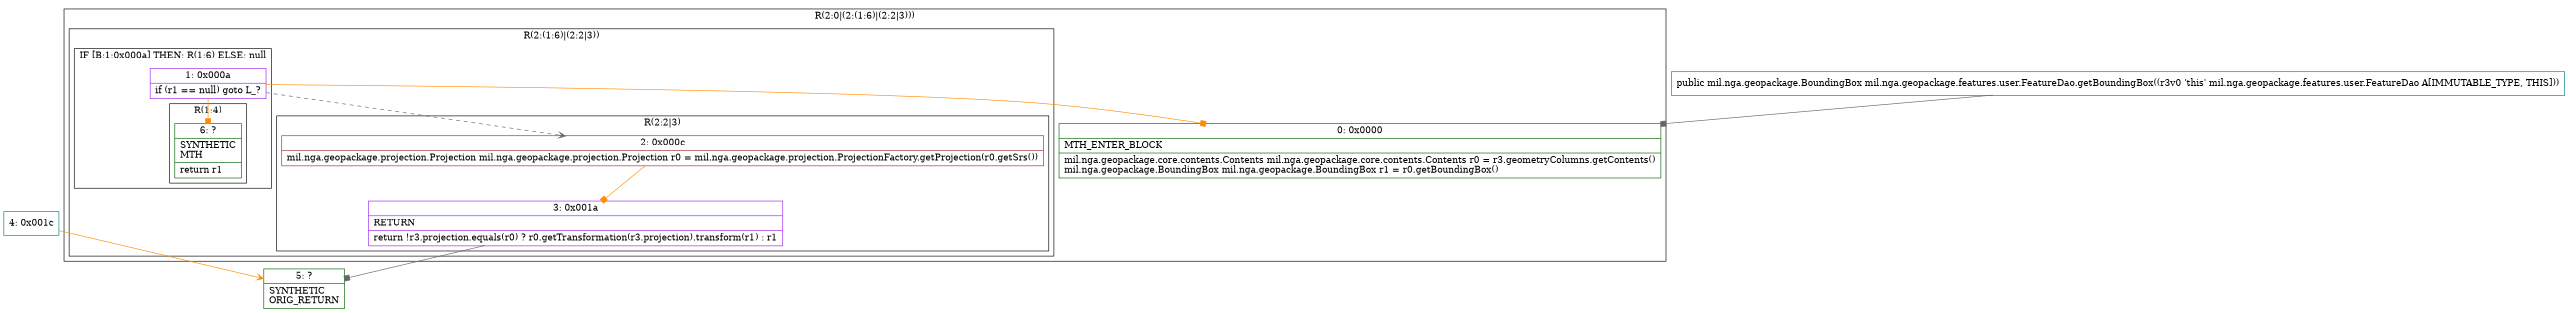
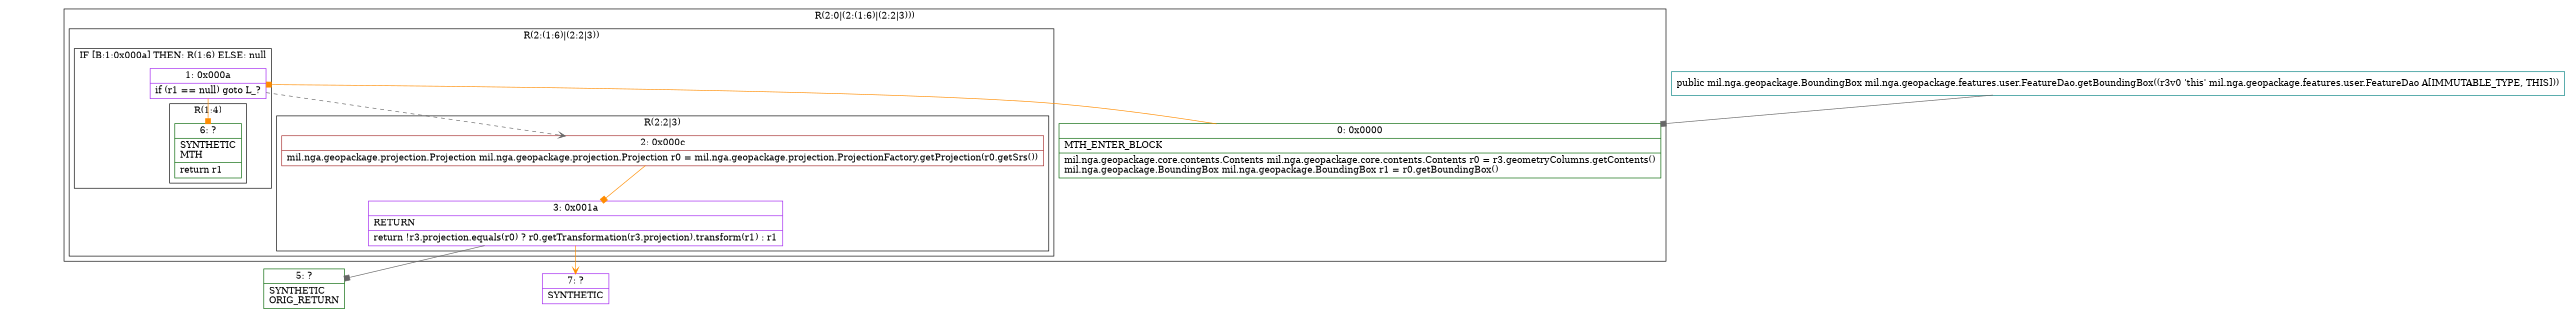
edge "1: 0x000a" -> "0: 0x0000": reversed
node "4: 0x001c": removed
node "7: ?": added
